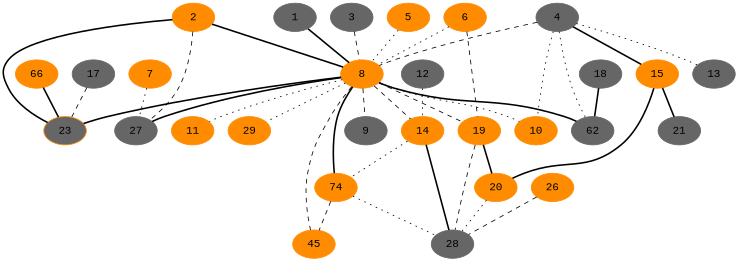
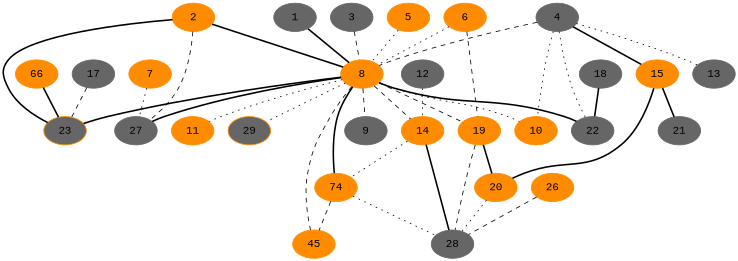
node "29": fillcolor darkorange -> gray40
node "62": label "62" -> "22"
